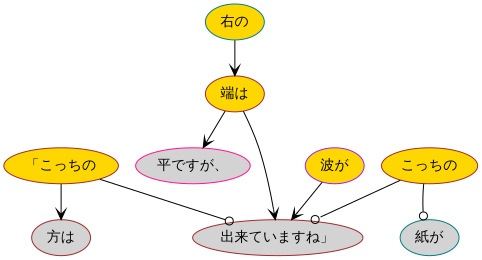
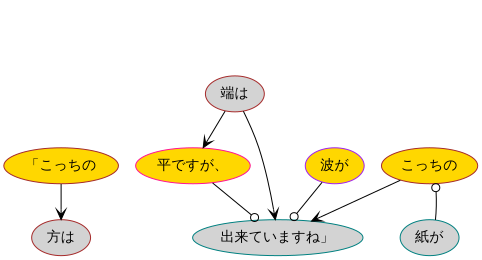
node "右の": removed
node "端は": fillcolor gold -> lightgrey
node "平ですが、": fillcolor lightgrey -> gold
edge "波が" -> "出来ていますね」": arrowhead vee -> odot
edge "こっちの" -> "紙が": reversed
edge "「こっちの" -> "出来ていますね」": now "平ですが、" -> "出来ていますね」"
edge "こっちの" -> "出来ていますね」": arrowhead odot -> vee
node "出来ていますね」": color brown -> teal
